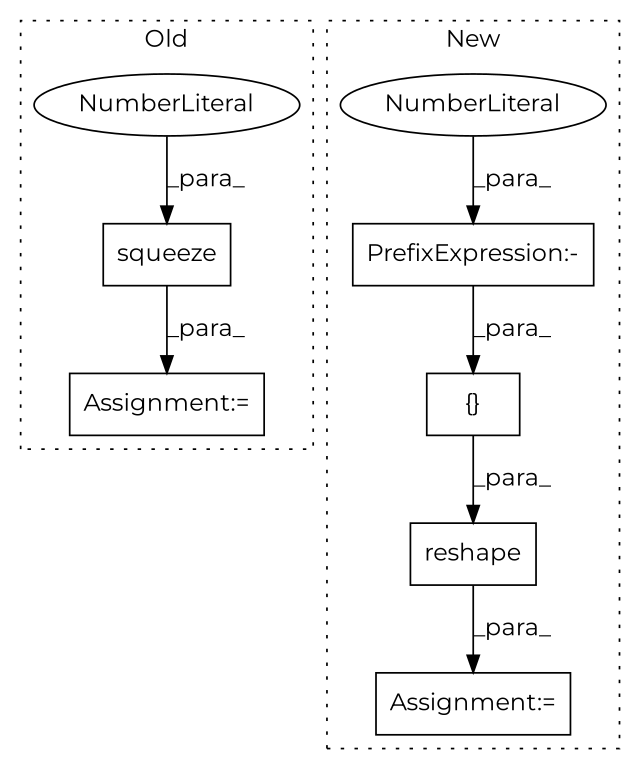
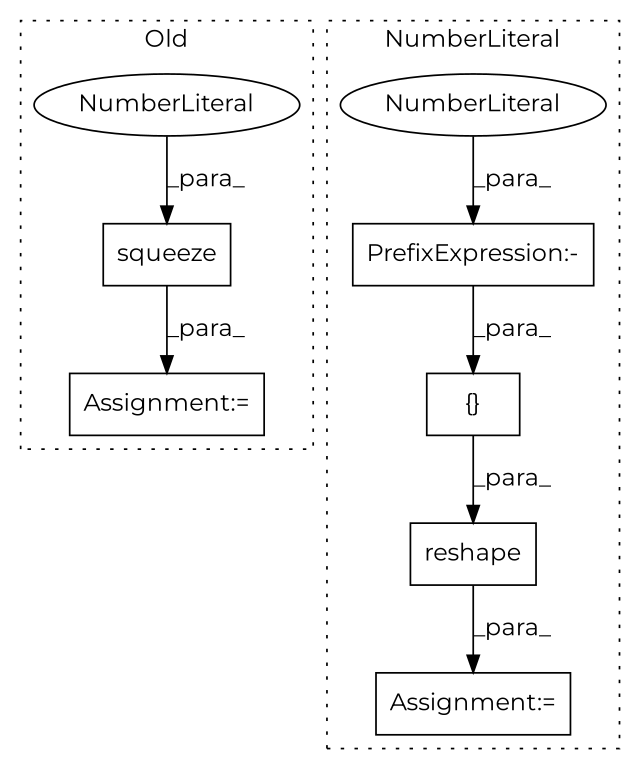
cluster "New": label "New" -> "NumberLiteral"
